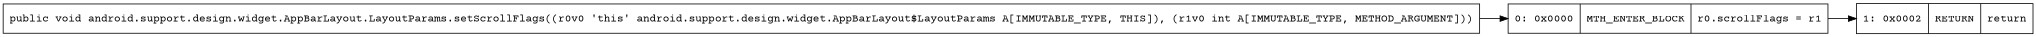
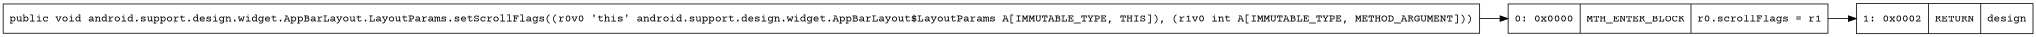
node "1: 0x0002": text "return" -> "design"
